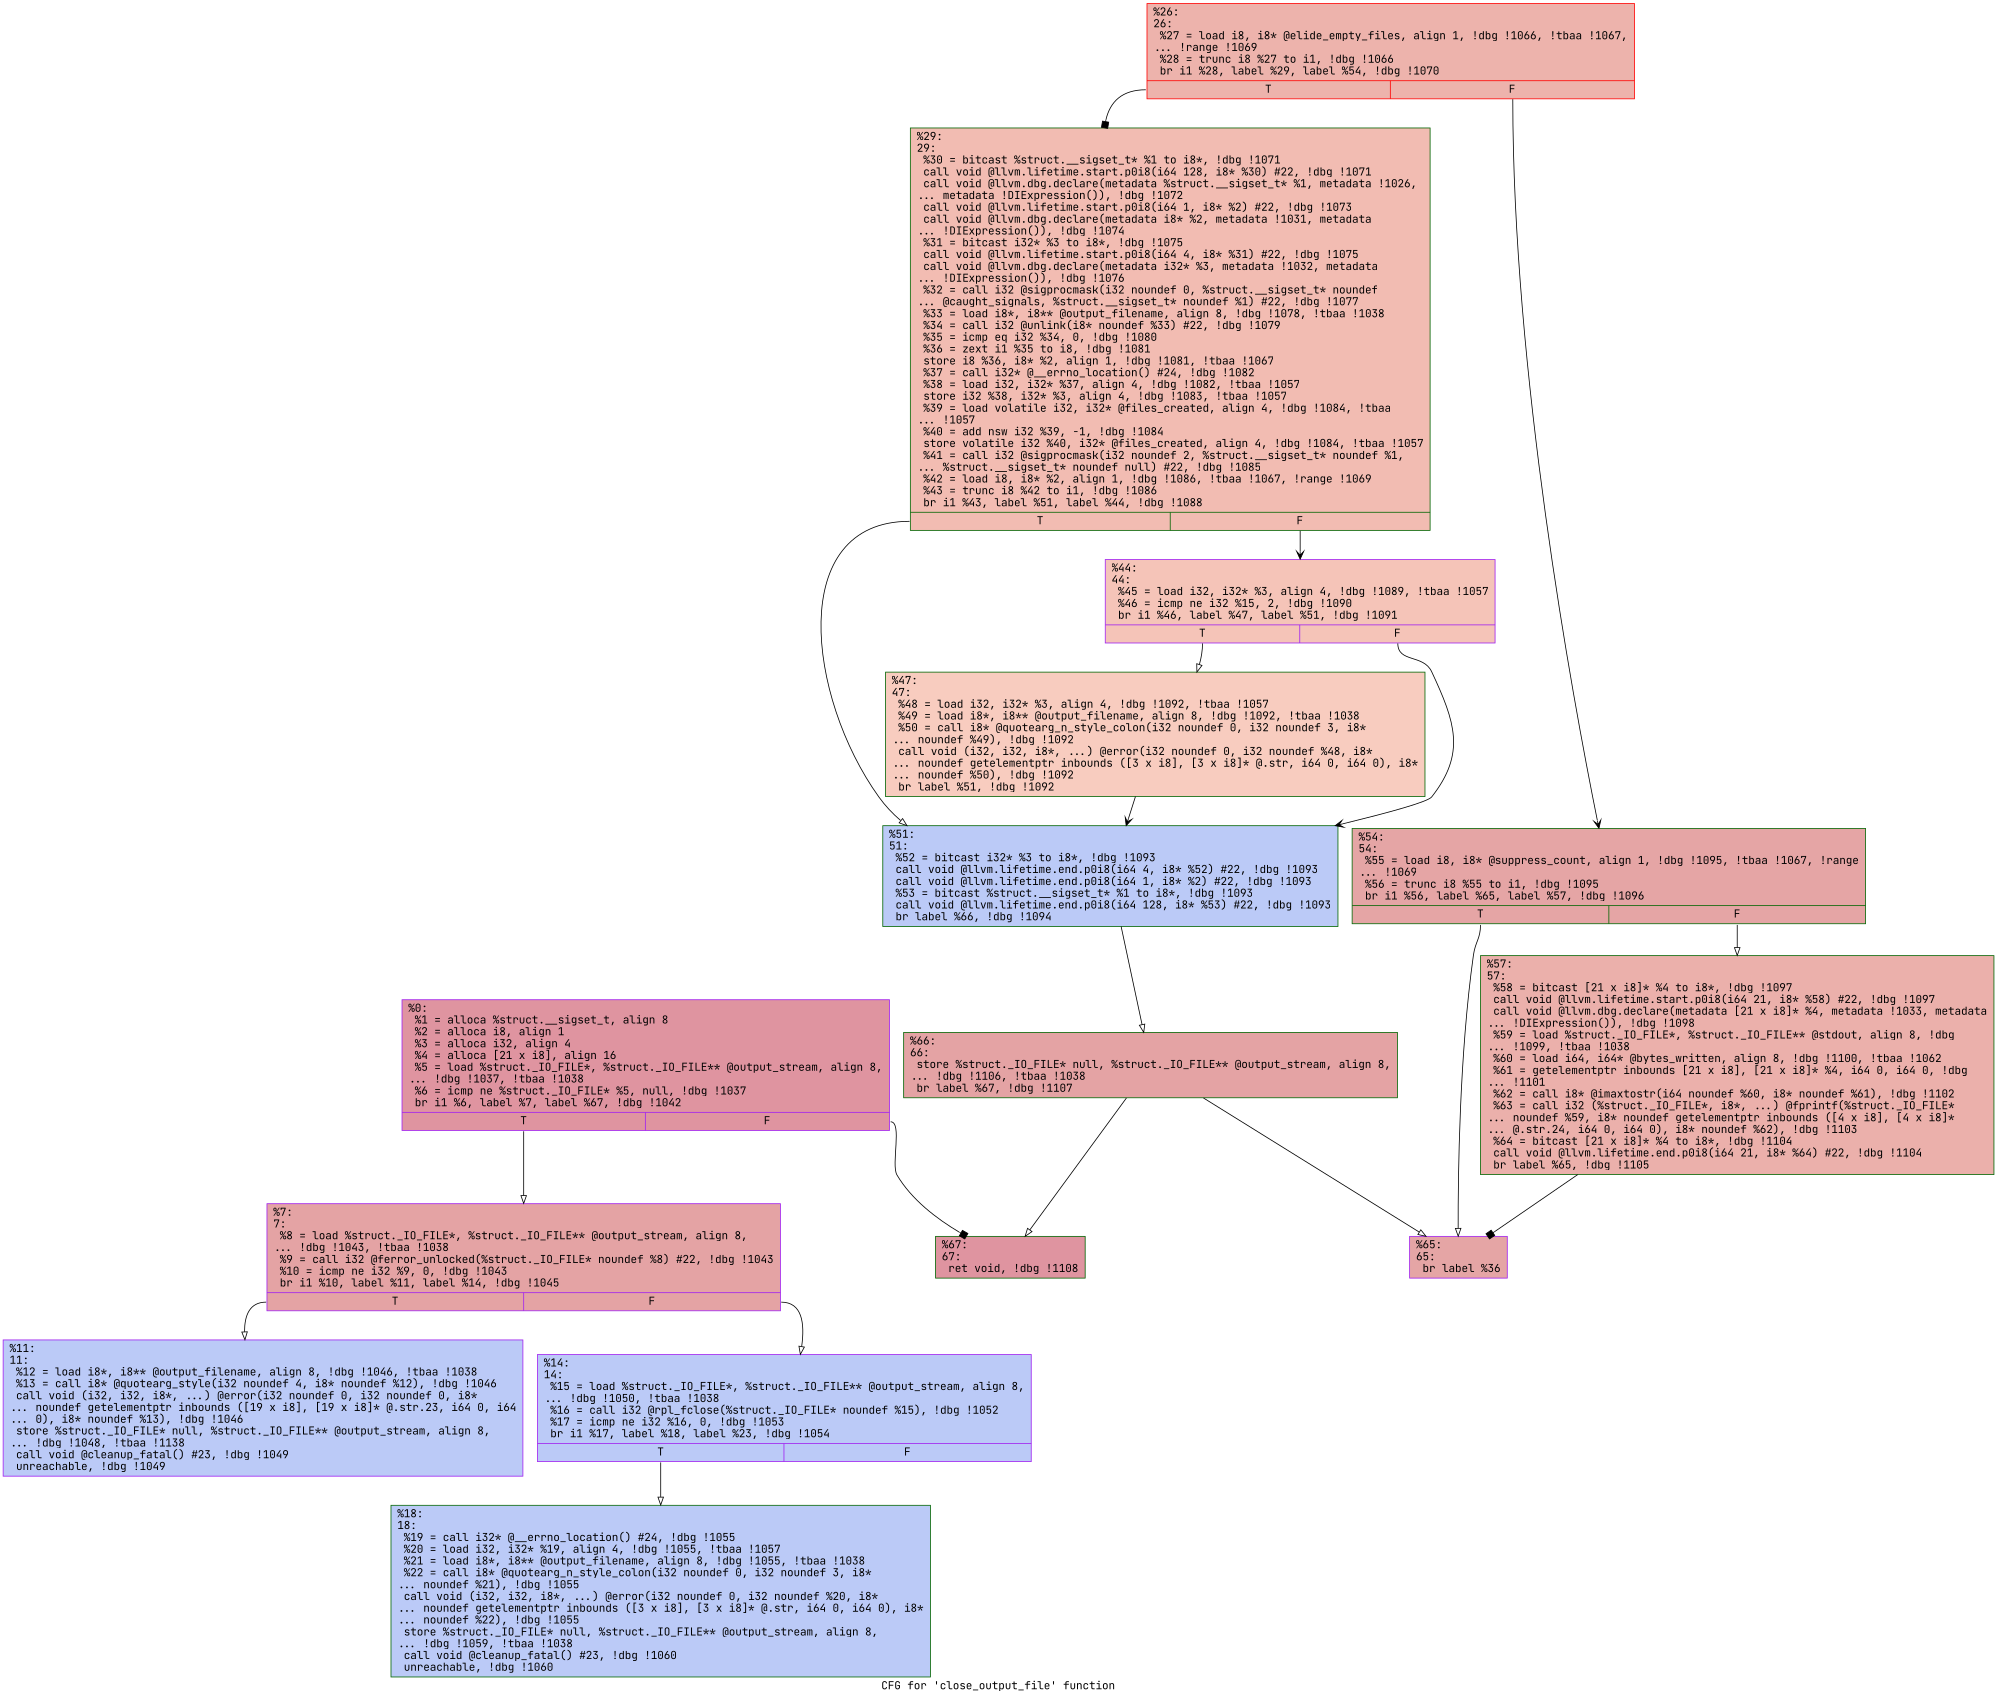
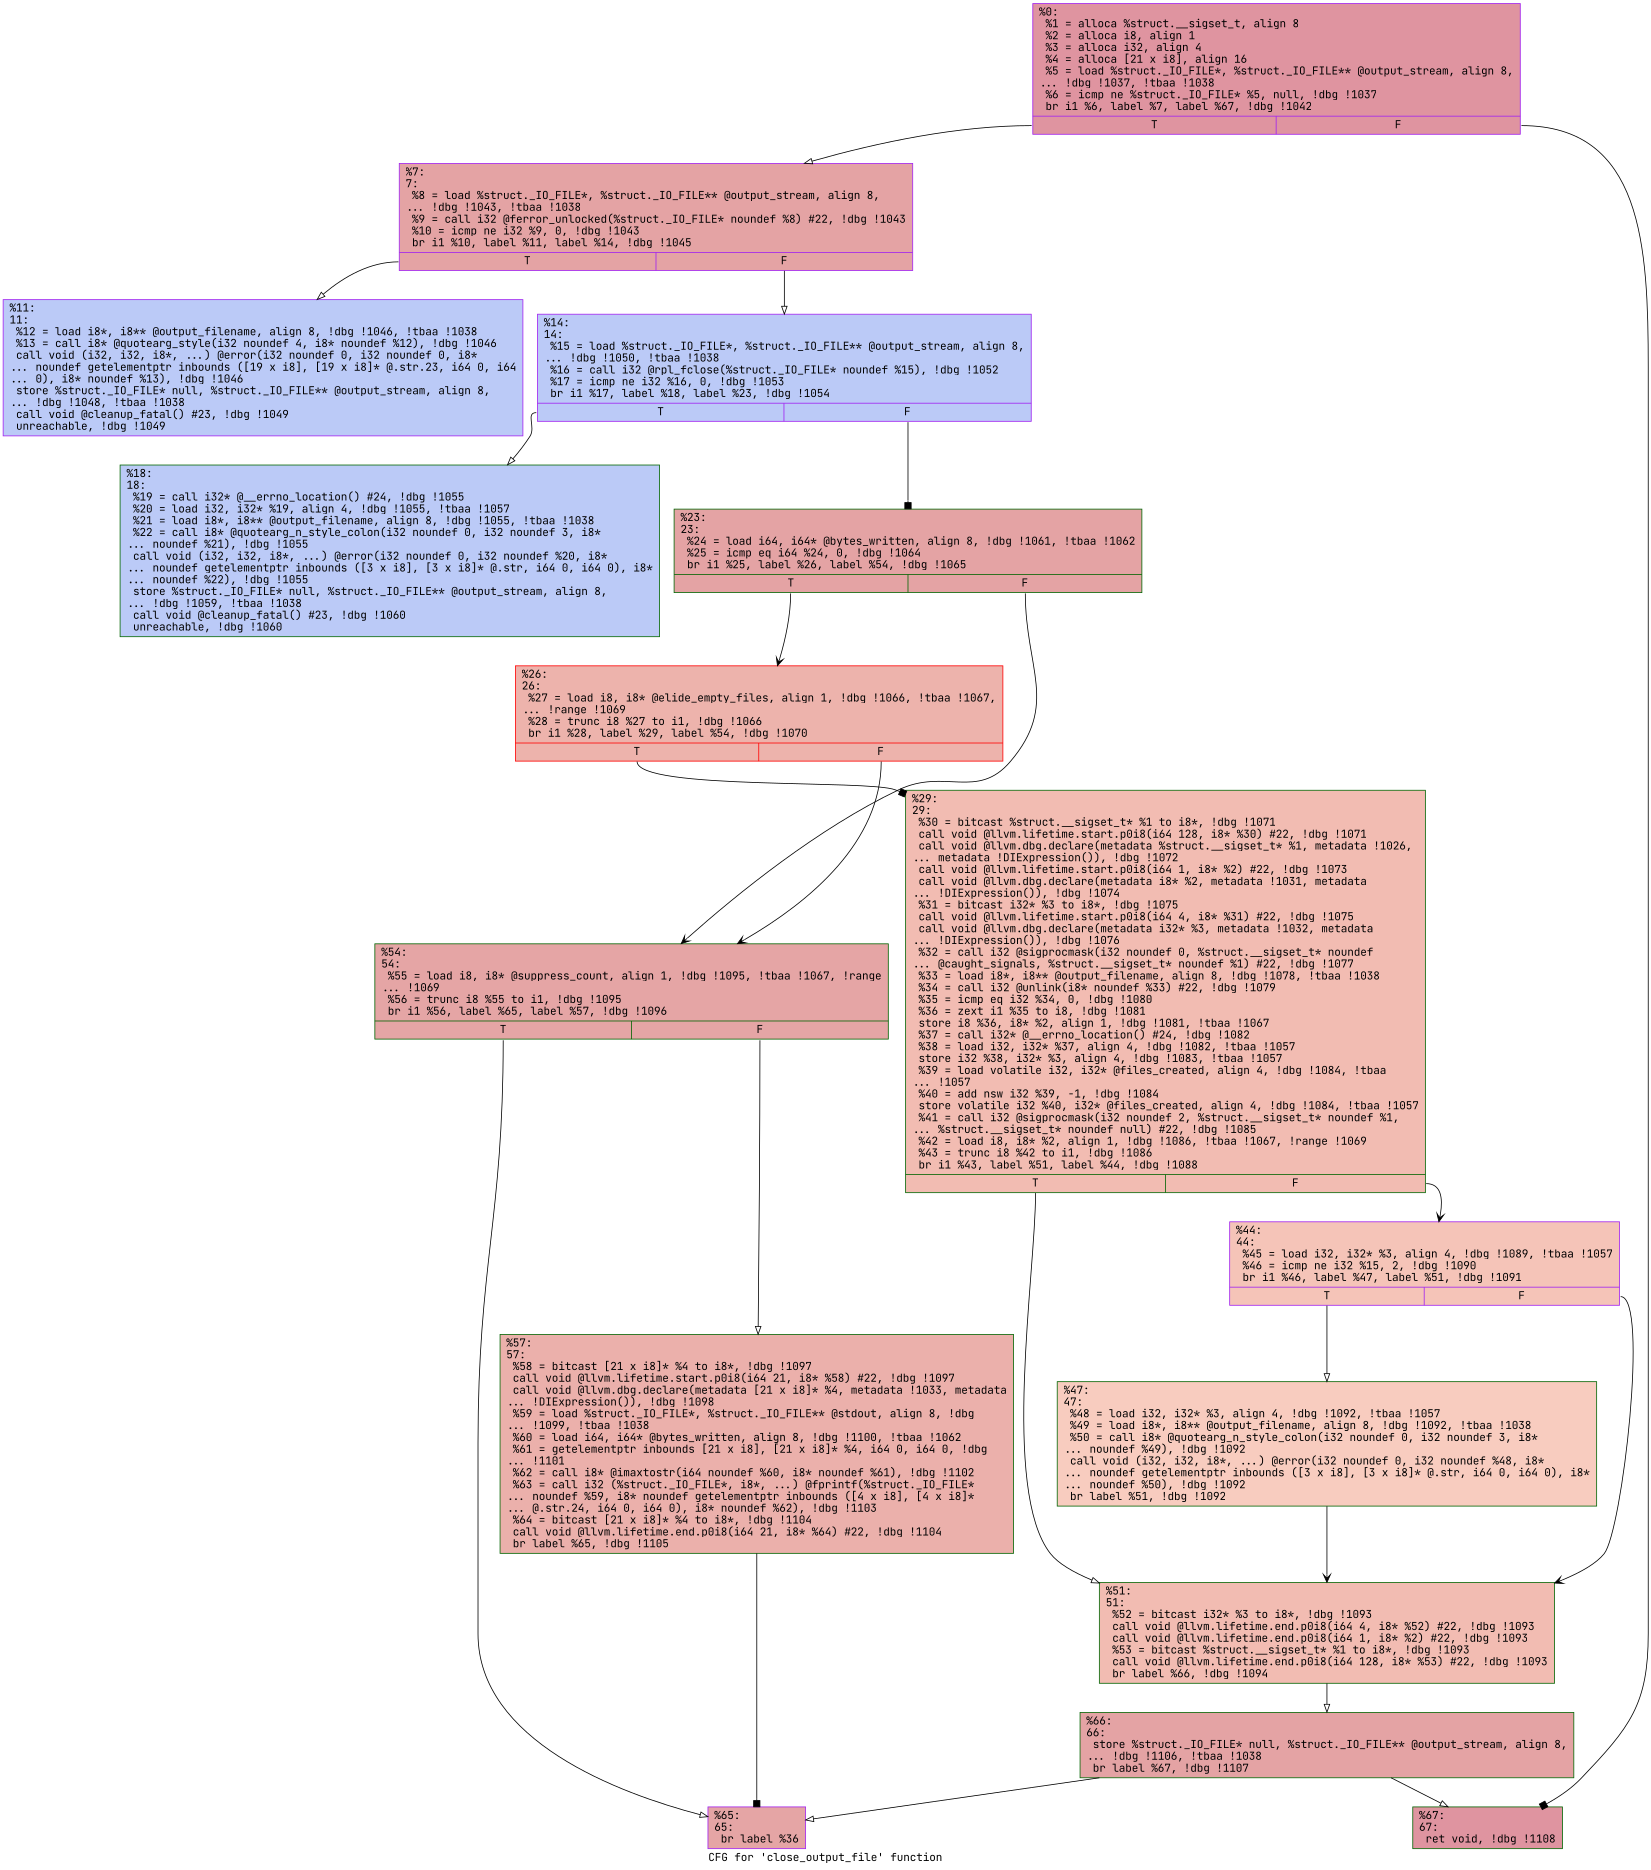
node "%23:": added
node "%51:": fillcolor #6687ed70 -> #e1675170
node "%11:": text "... !dbg !1048, !tbaa !1138" -> "... !dbg !1048, !tbaa !1038"
